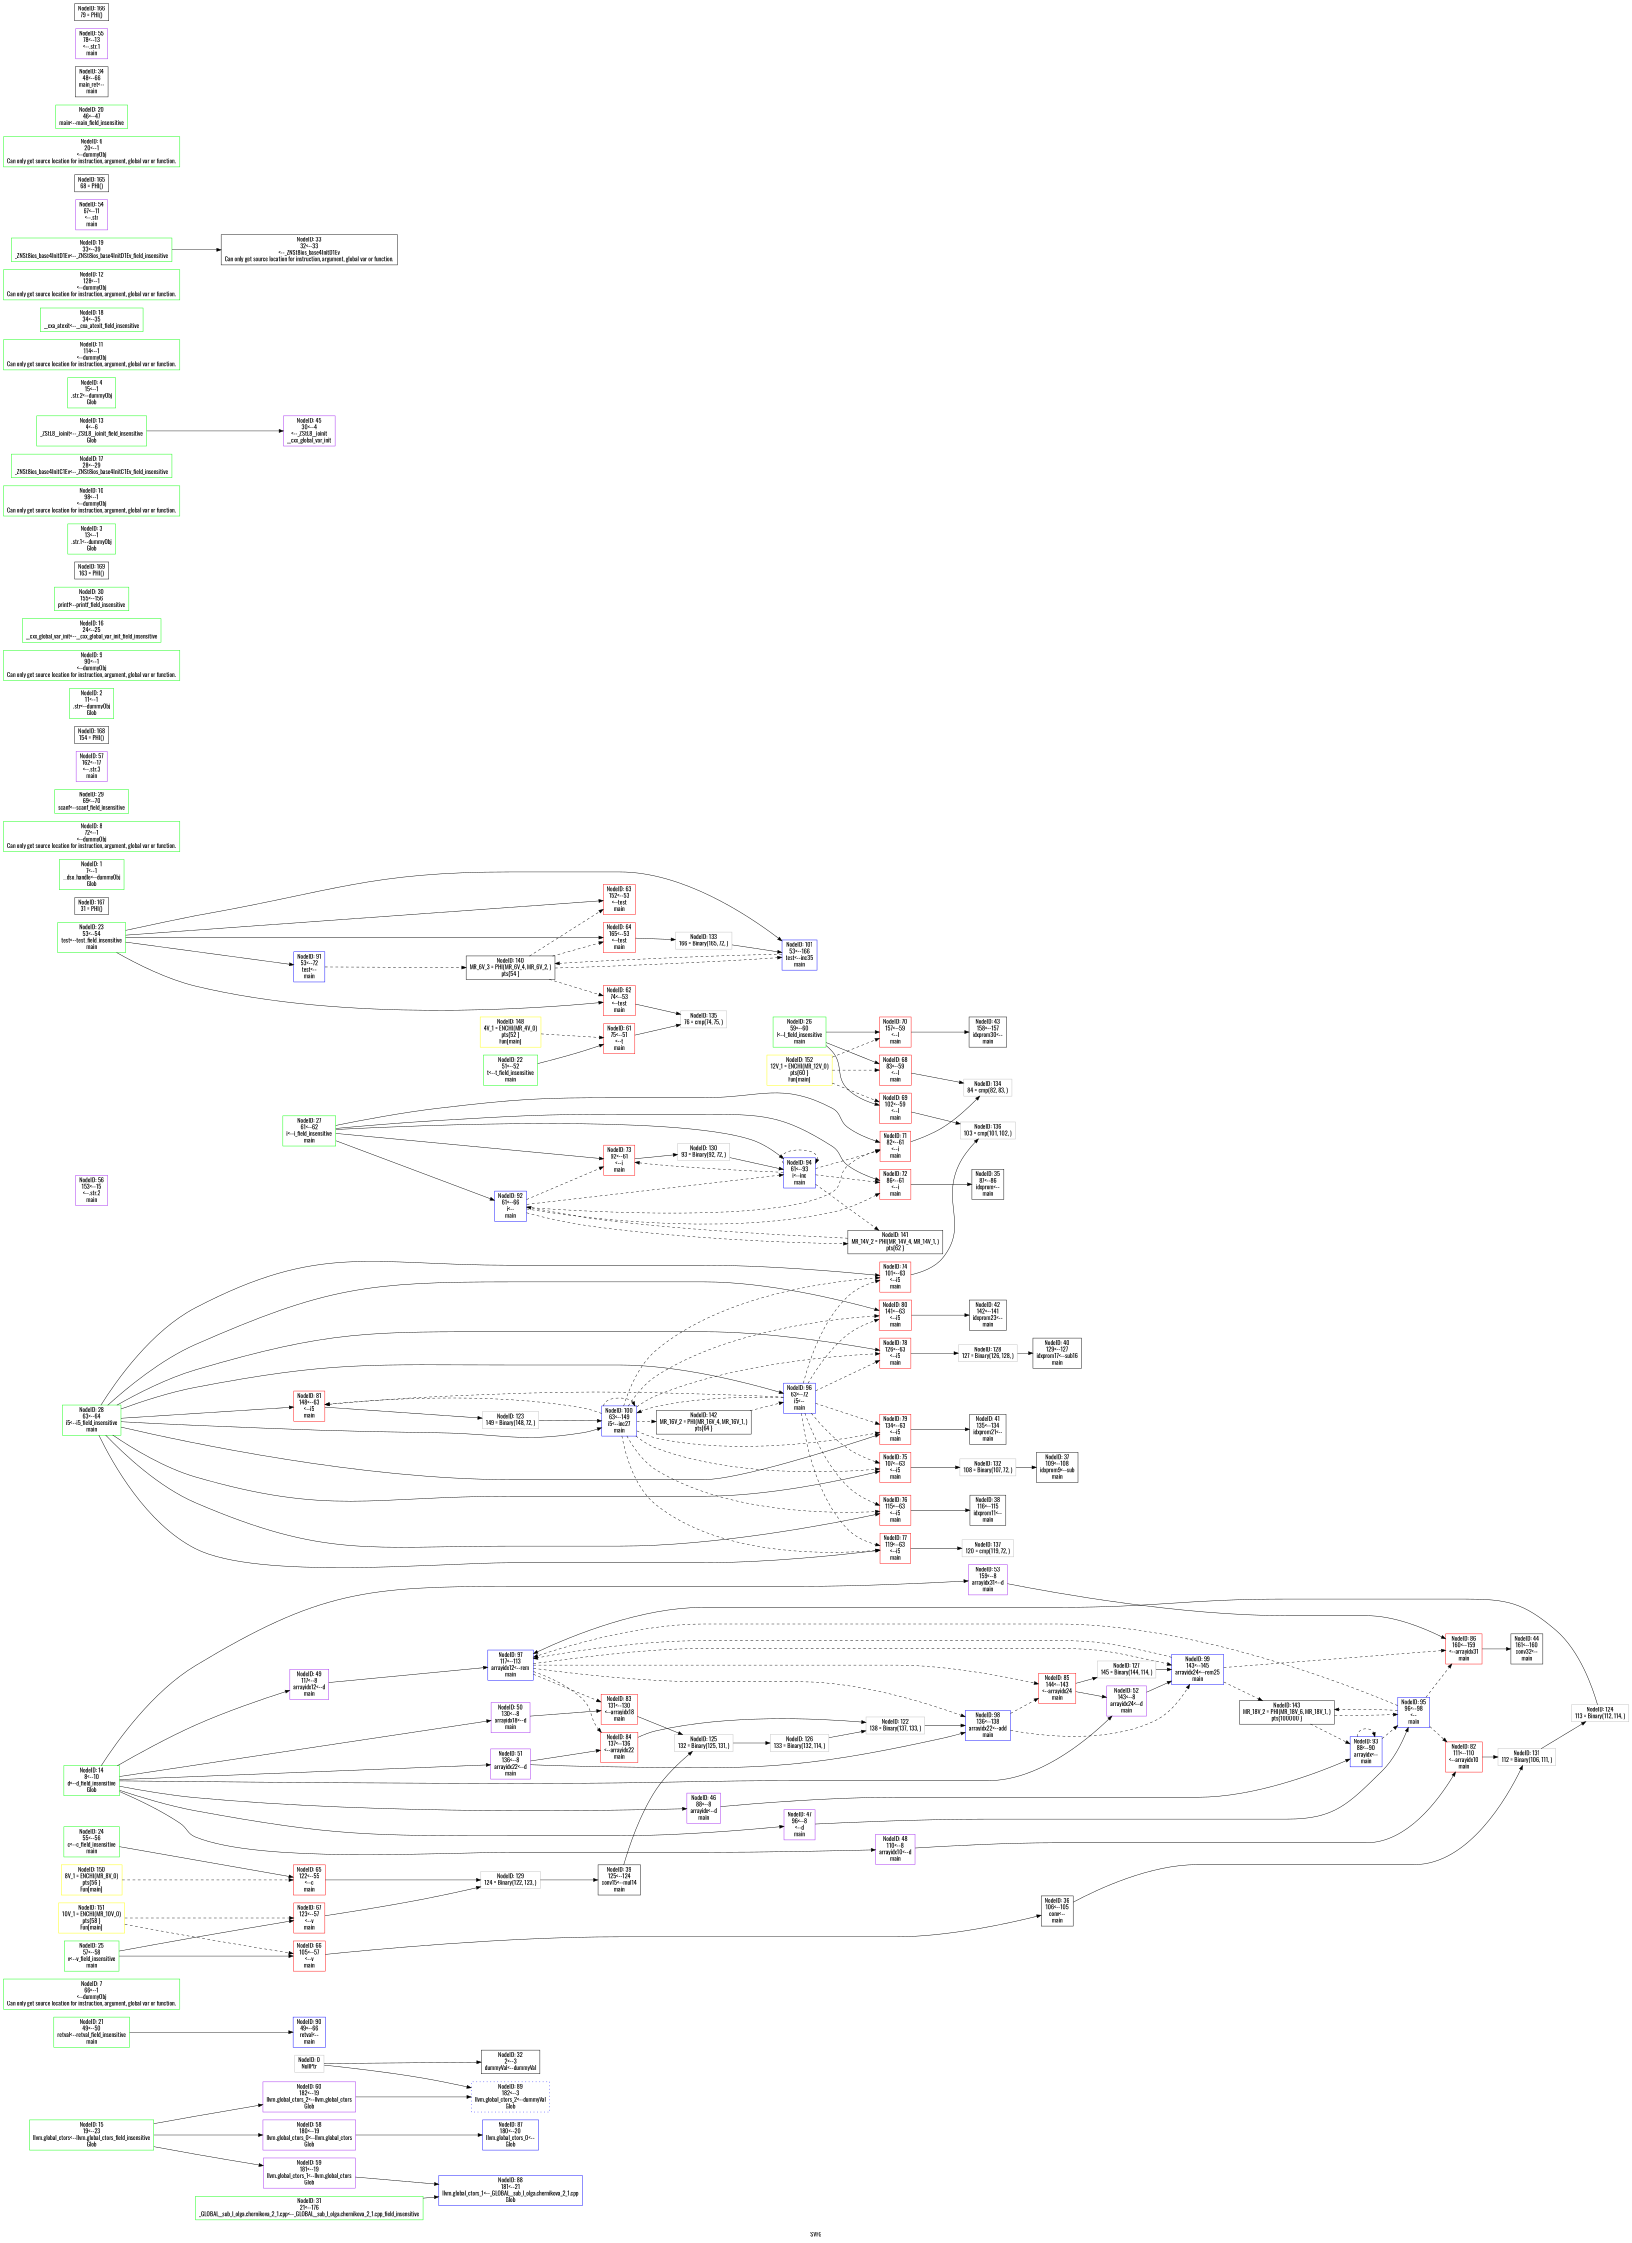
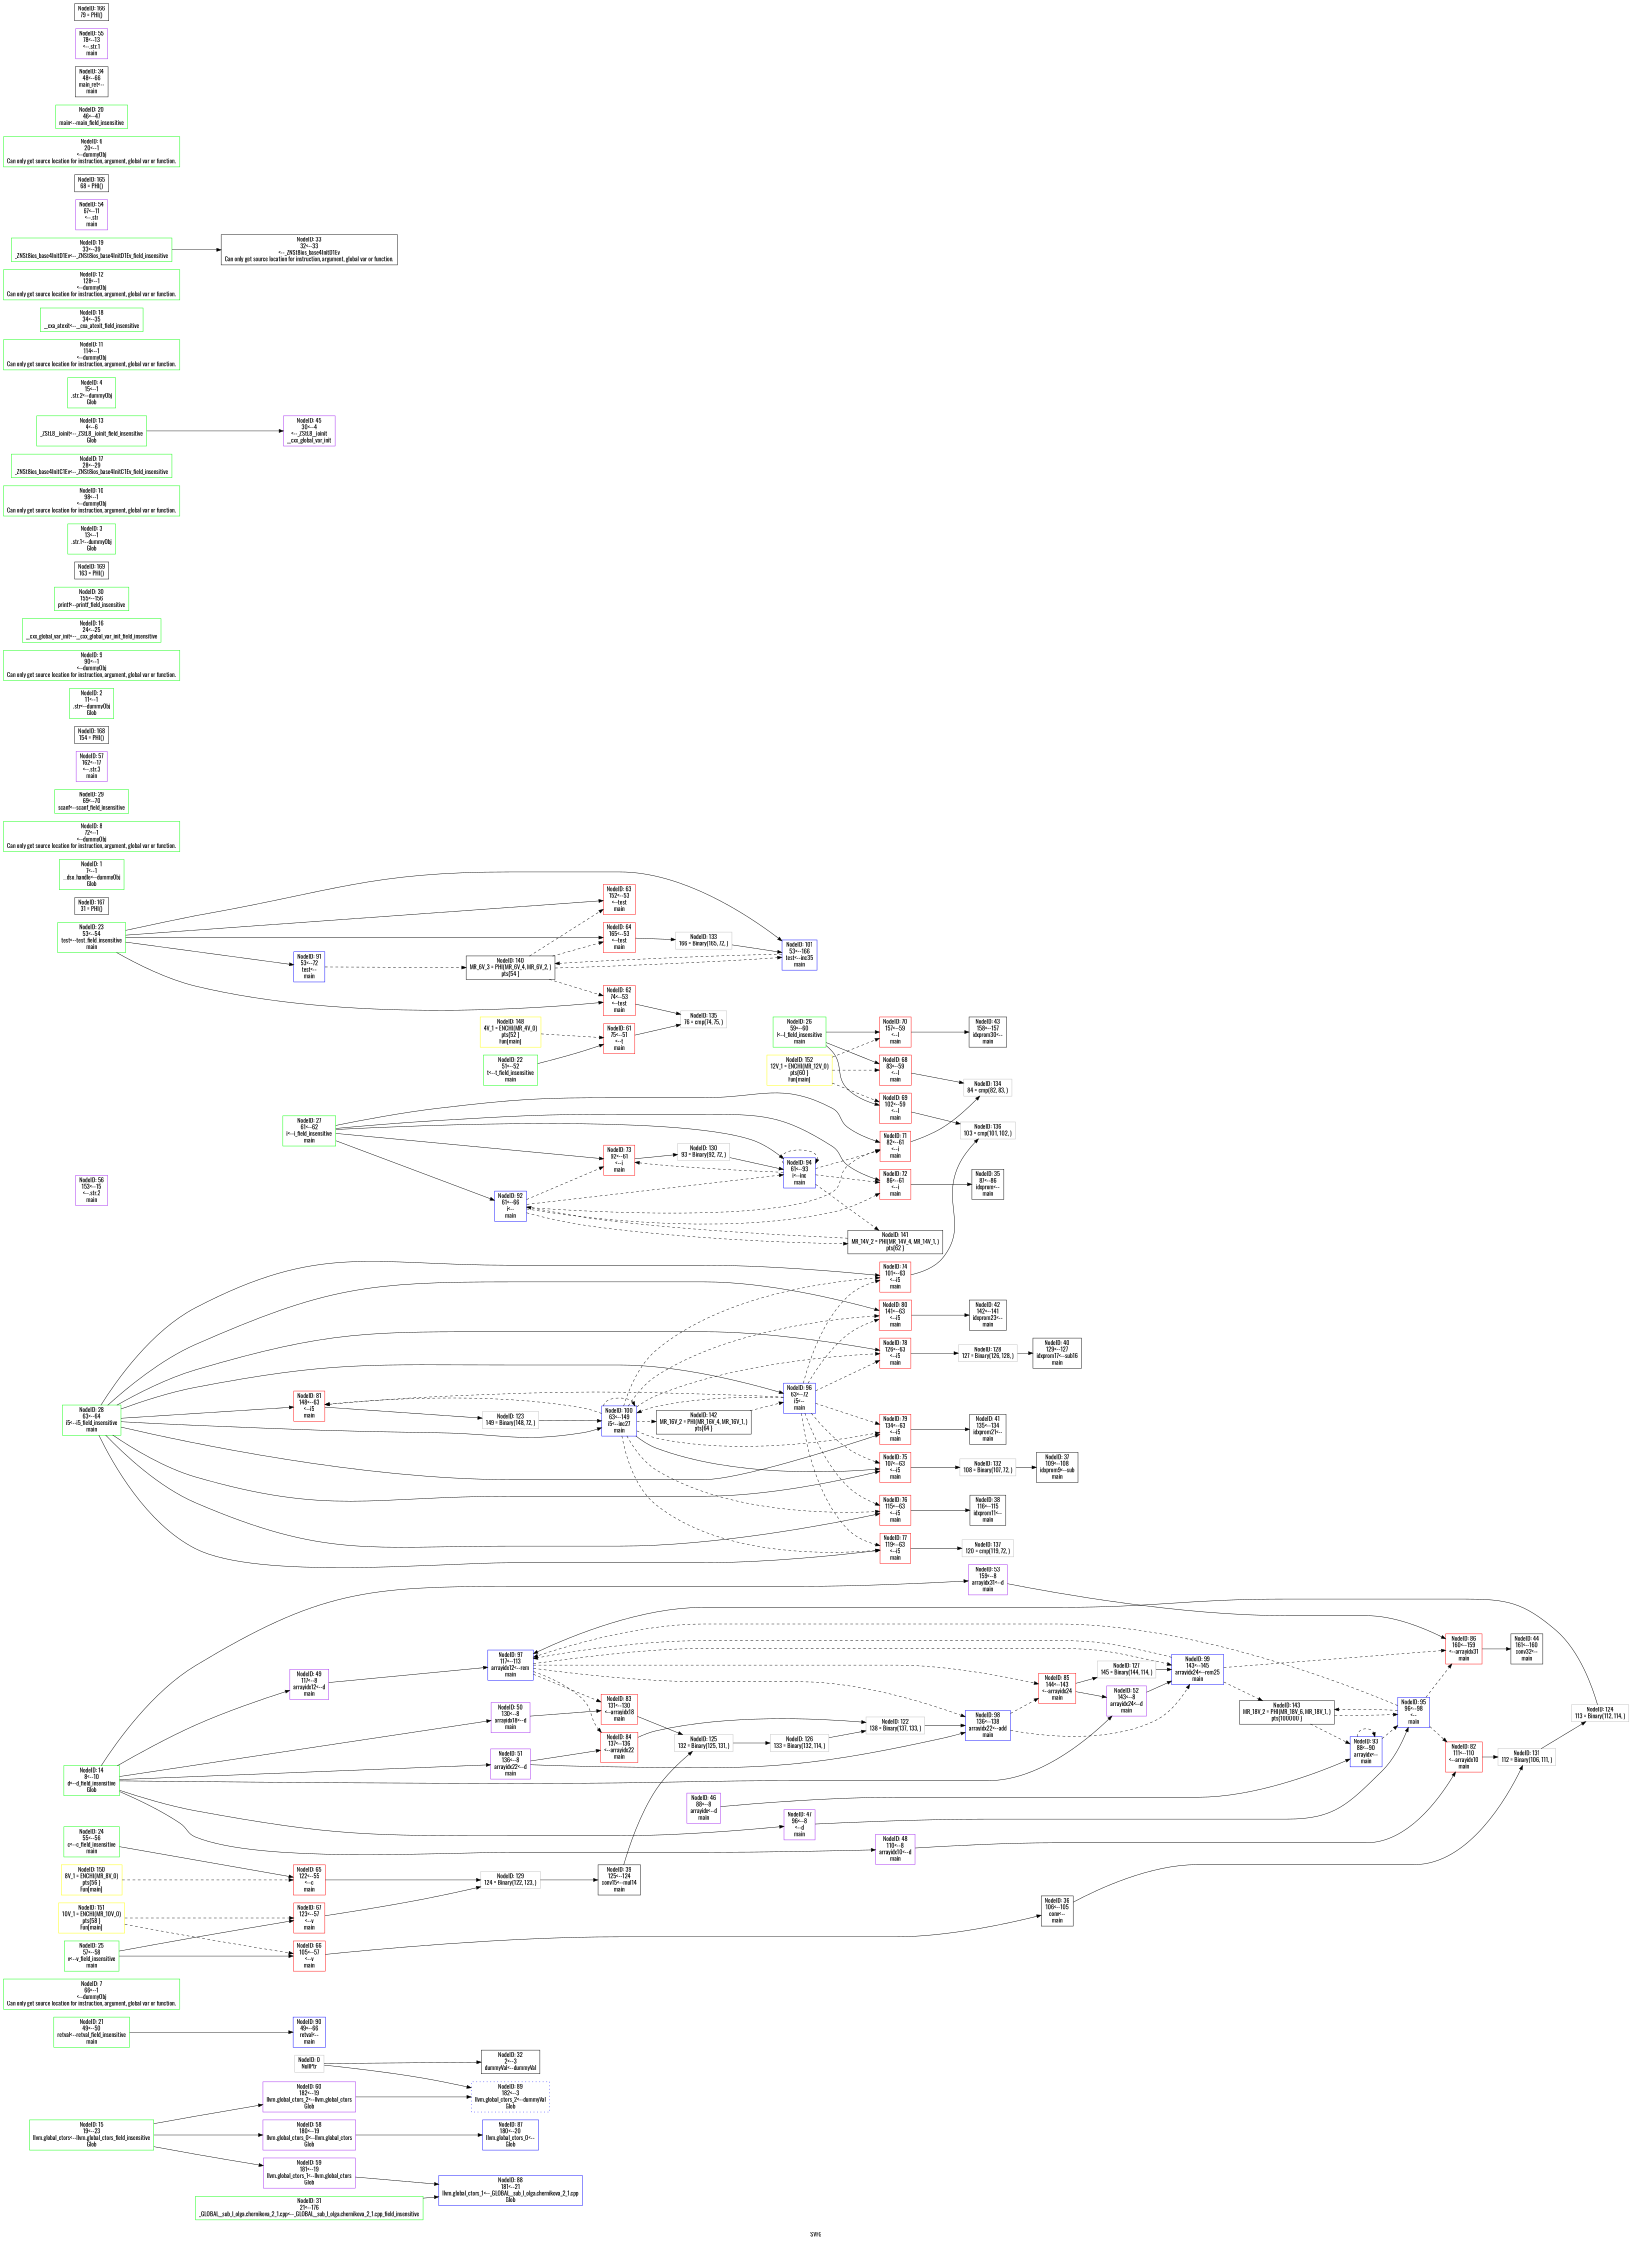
edge "NodeID: 100" -> "NodeID: 75": style dashed -> solid
edge "NodeID: 14" -> "NodeID: 46": removed
